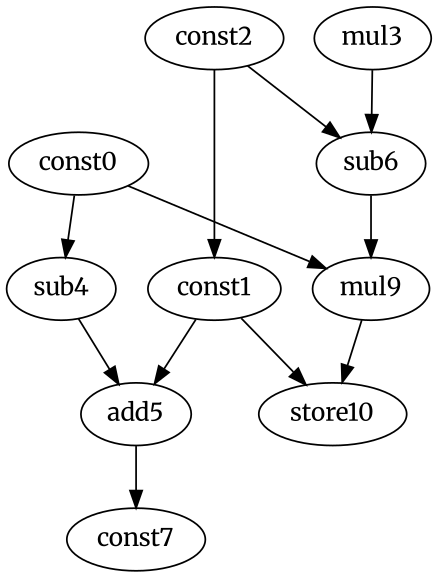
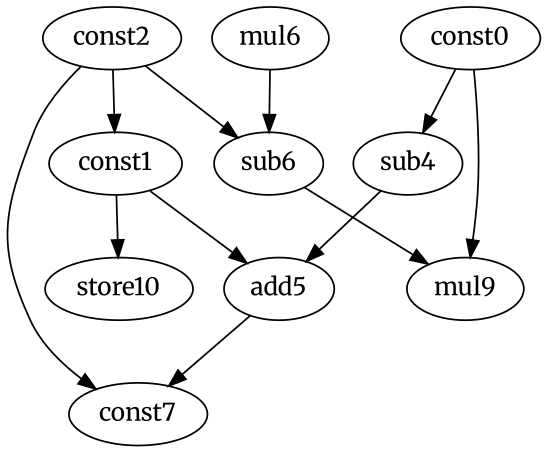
node "mul3": label "mul3" -> "mul6"
edge "const2" -> "const7": added
edge "mul9" -> "store10": removed
